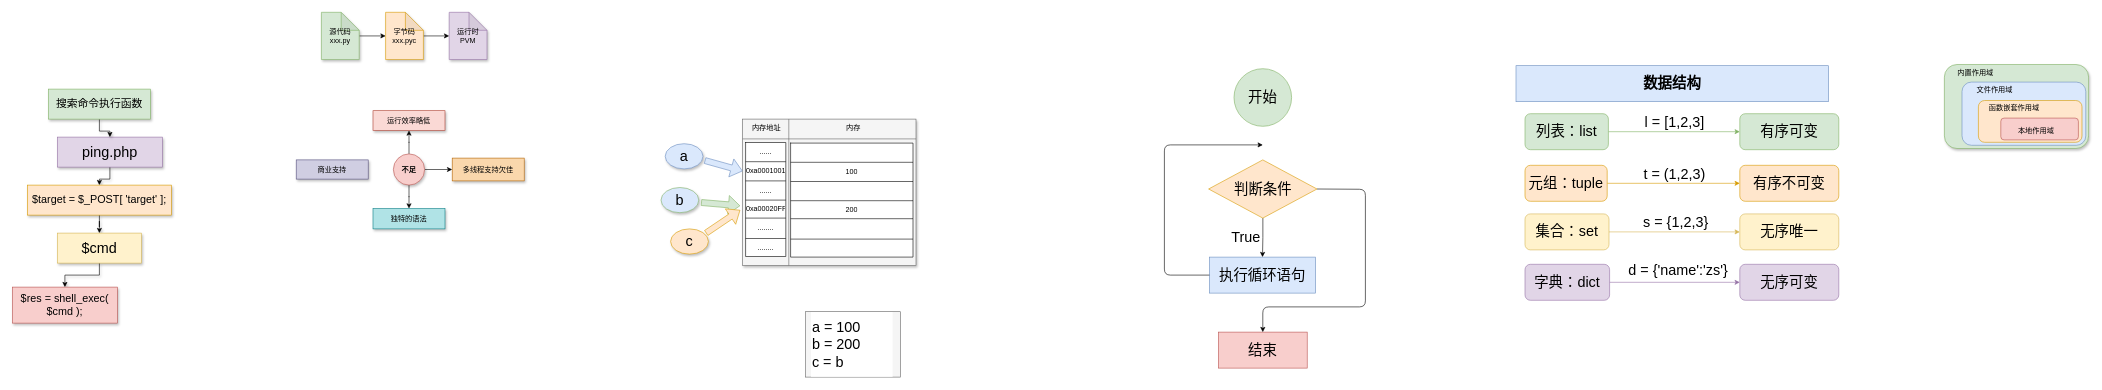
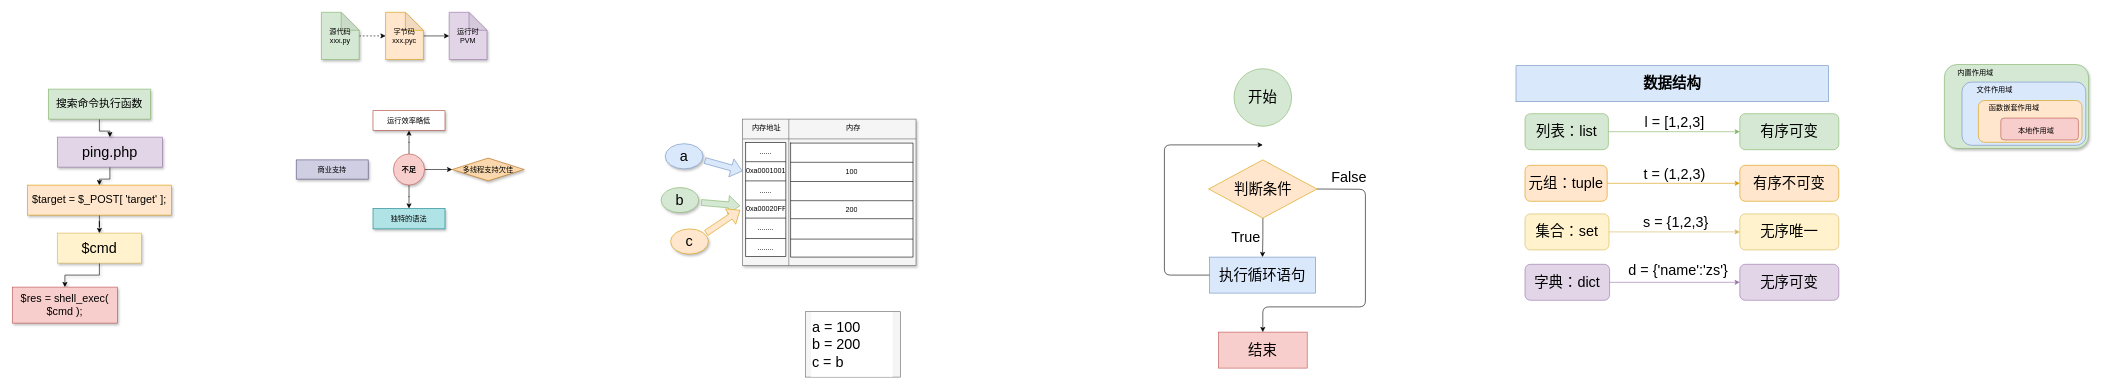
edge "源代码xxx.py" -> "字节码xxx.pyc": style solid -> dashed
node "运行效率略低": fillcolor #fad9d5 -> #ffffff
node "多线程支持欠佳": shape rectangle -> diamond
node "False": added
node "b": fillcolor #dae8fc -> #d5e8d4
